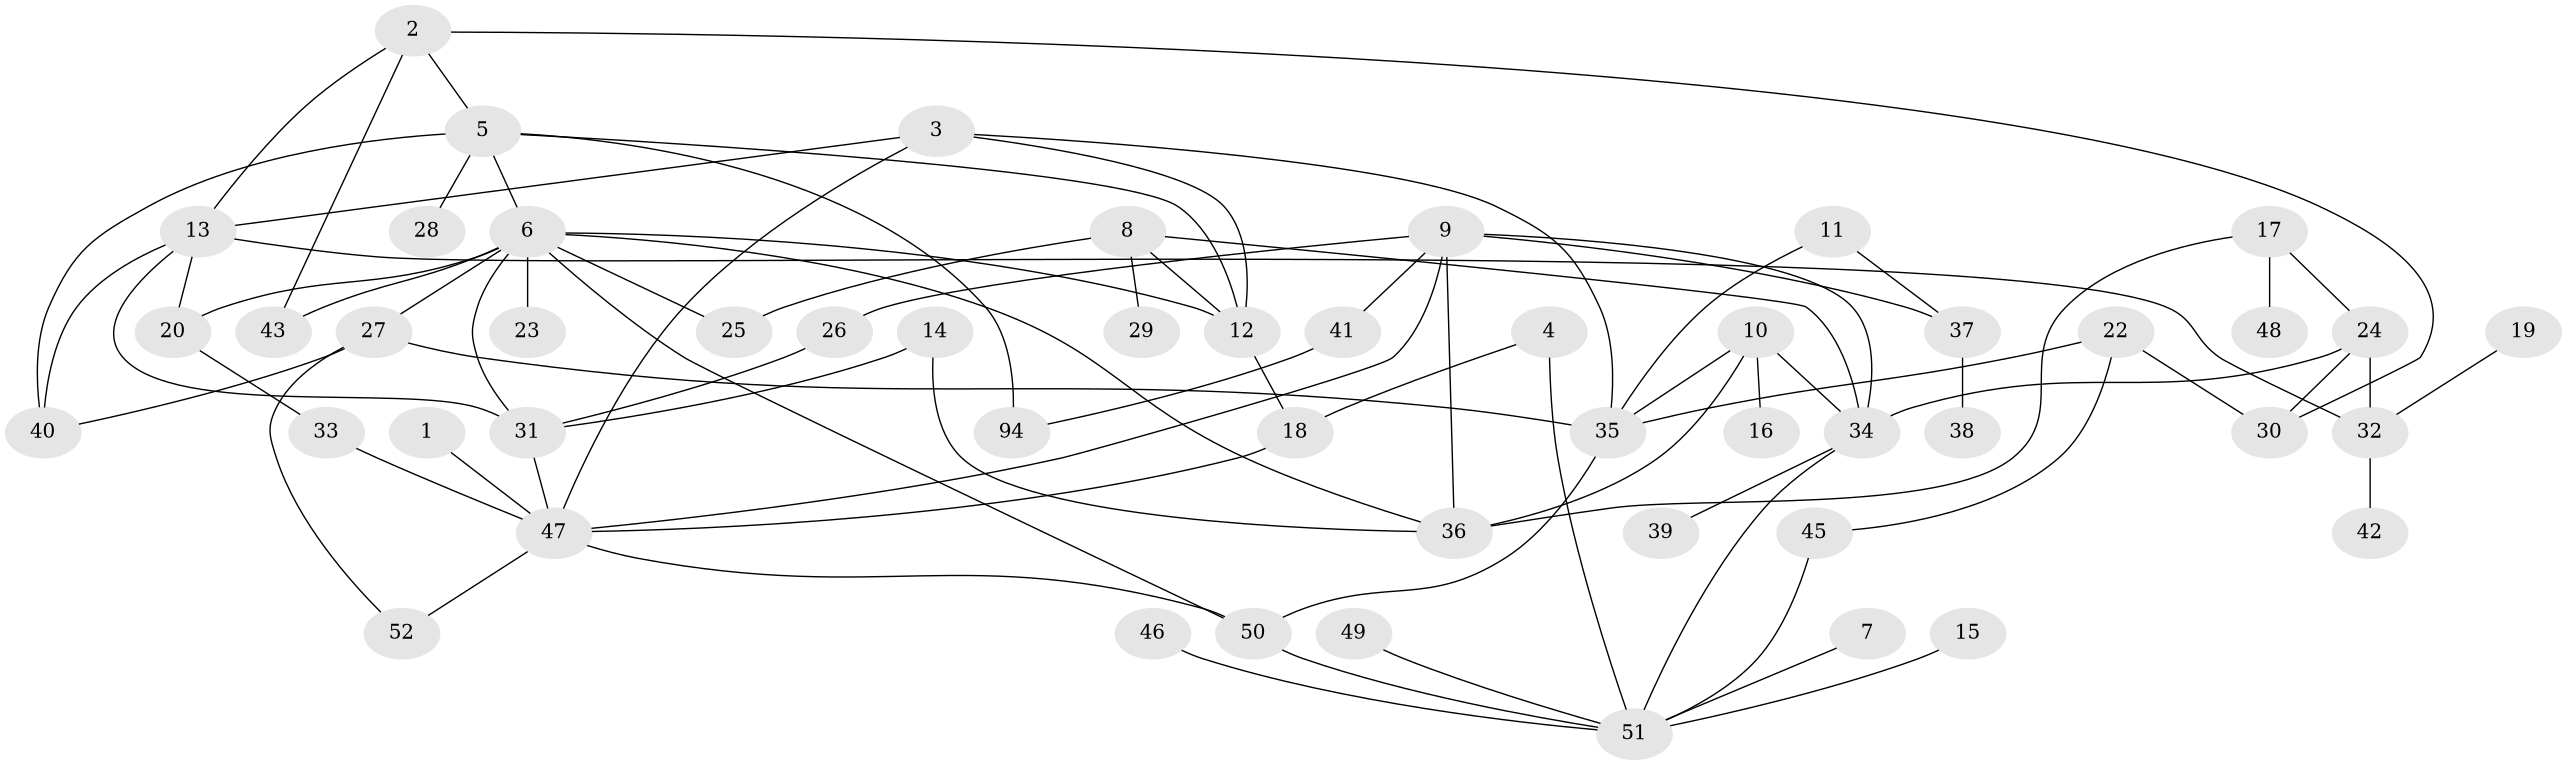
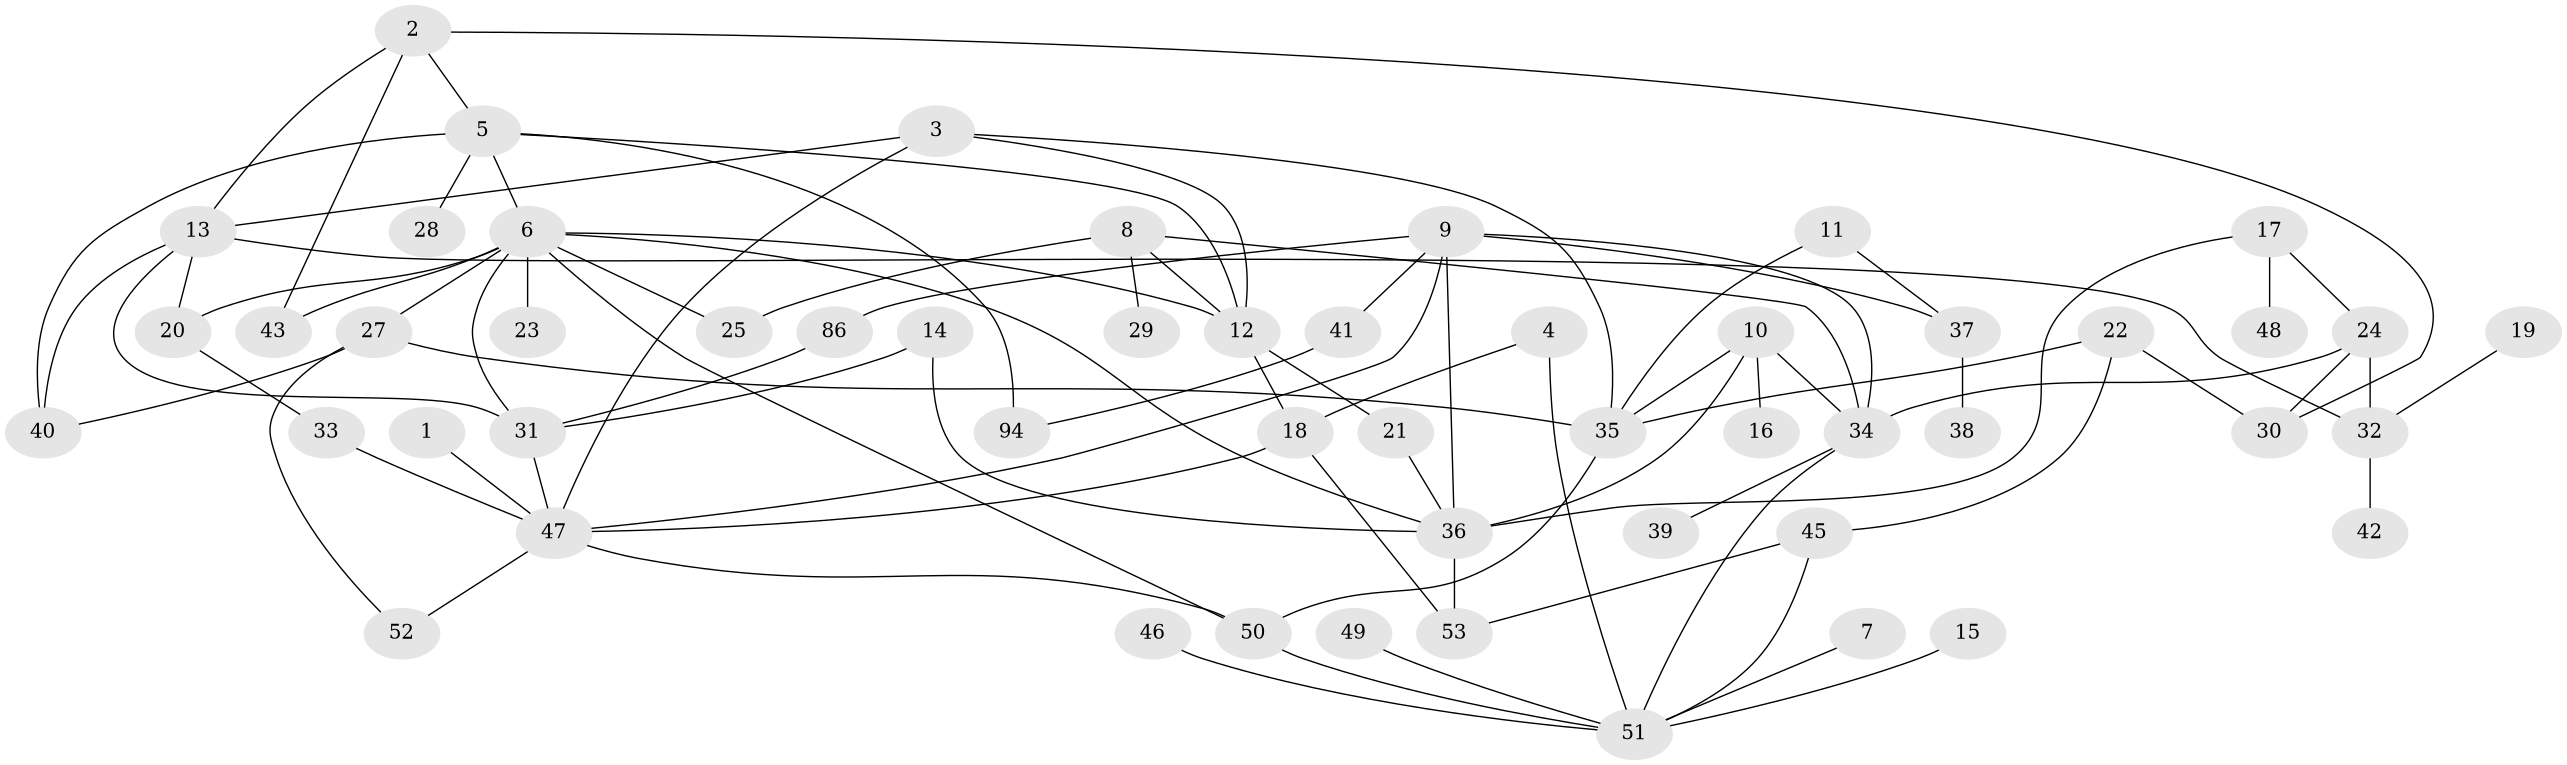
node "26": label "26" -> "86"
node "21": added
node "53": added
